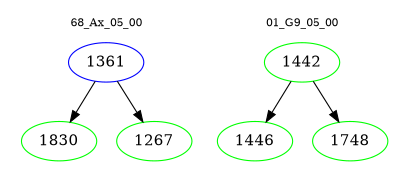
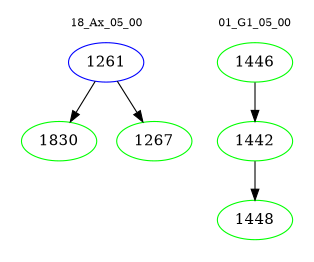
cluster "68_Ax_05_00": label "68_Ax_05_00" -> "18_Ax_05_00"
cluster "01_G9_05_00": label "01_G9_05_00" -> "01_G1_05_00"
node "1361": label "1361" -> "1261"
edge "1442" -> "1446": reversed
node "1748": label "1748" -> "1448"
